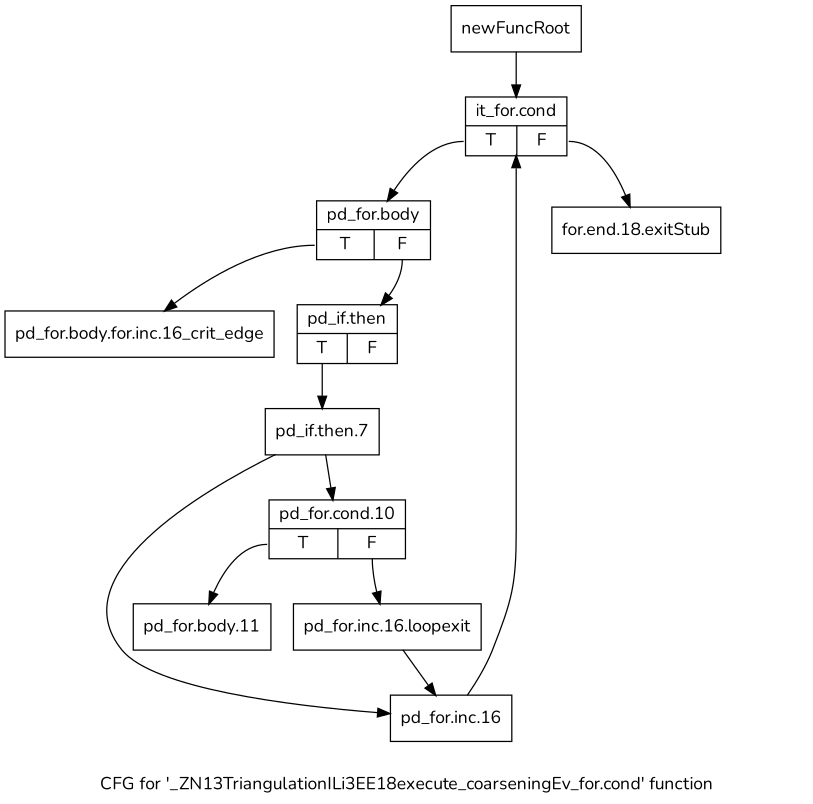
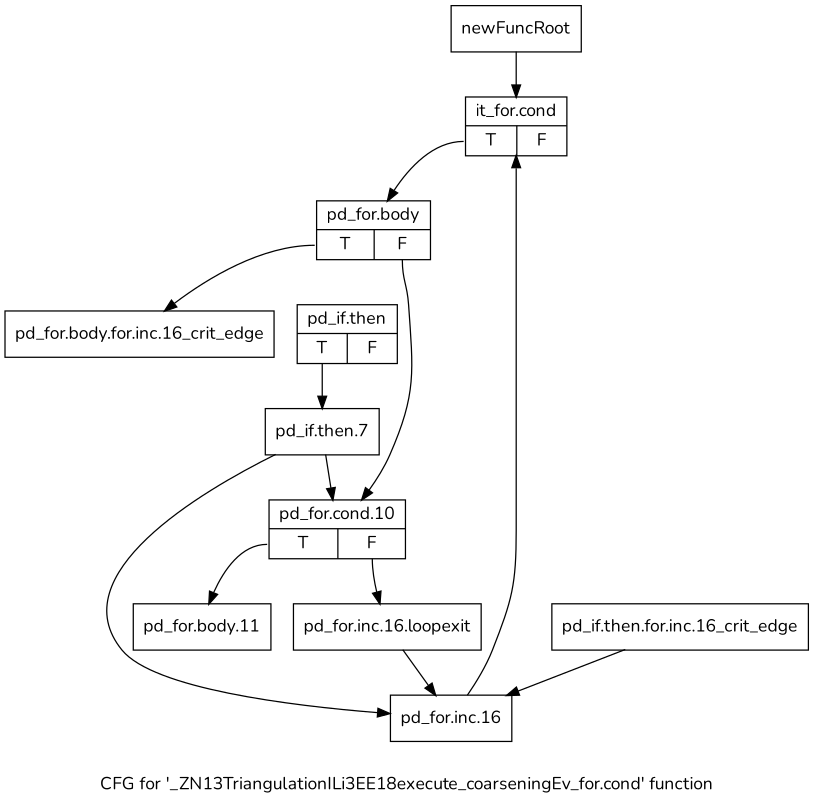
node "for.end.18.exitStub": removed
edge "pd_for.body" -> "pd_if.then": now "pd_for.body" -> "pd_for.cond.10"
node "pd_if.then.for.inc.16_crit_edge": added
